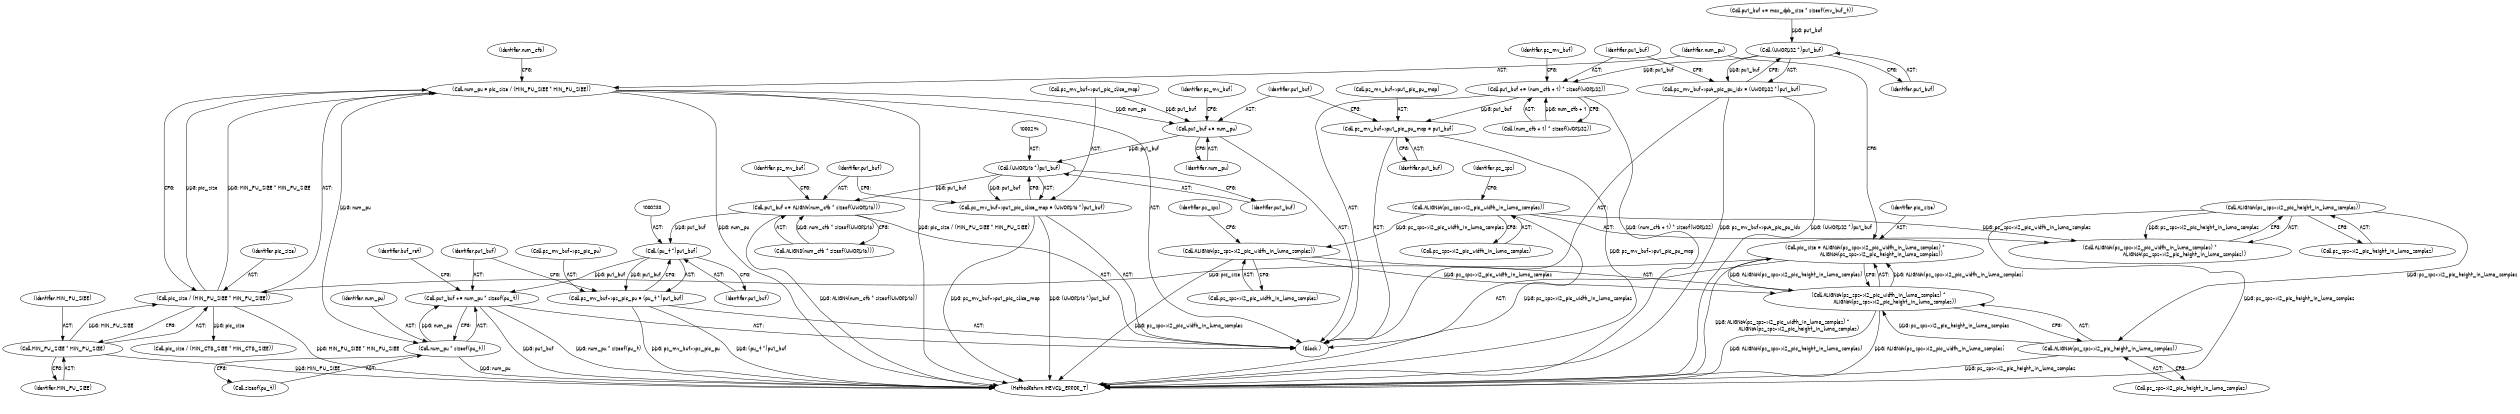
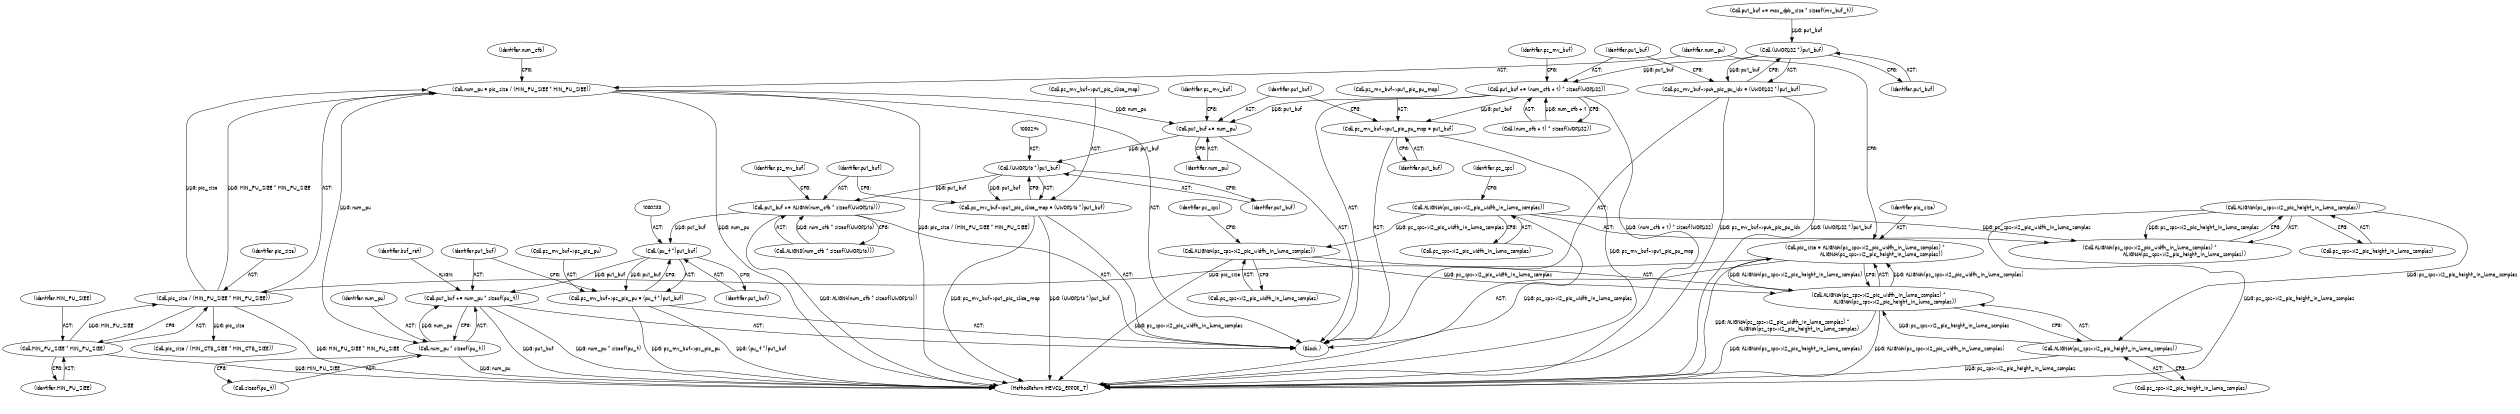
edge "(Call,num_pu = pic_size / (MIN_PU_SIZE * MIN_PU_SIZE))" -> "(Call,pic_size / (MIN_PU_SIZE * MIN_PU_SIZE))": removed, label "CFG:"
edge "(Call,ps_mv_buf->pu1_pic_slice_map)" -> "(Call,pu1_buf += num_pu)": now "(Call,pu1_buf += (num_ctb + 1) * sizeof(WORD32))" -> "(Call,pu1_buf += num_pu)"
edge "(Identifier,buf_ret)" -> "(Call,pu1_buf += num_pu * sizeof(pu_t))": label "CFG: " -> "ALIGN: "
